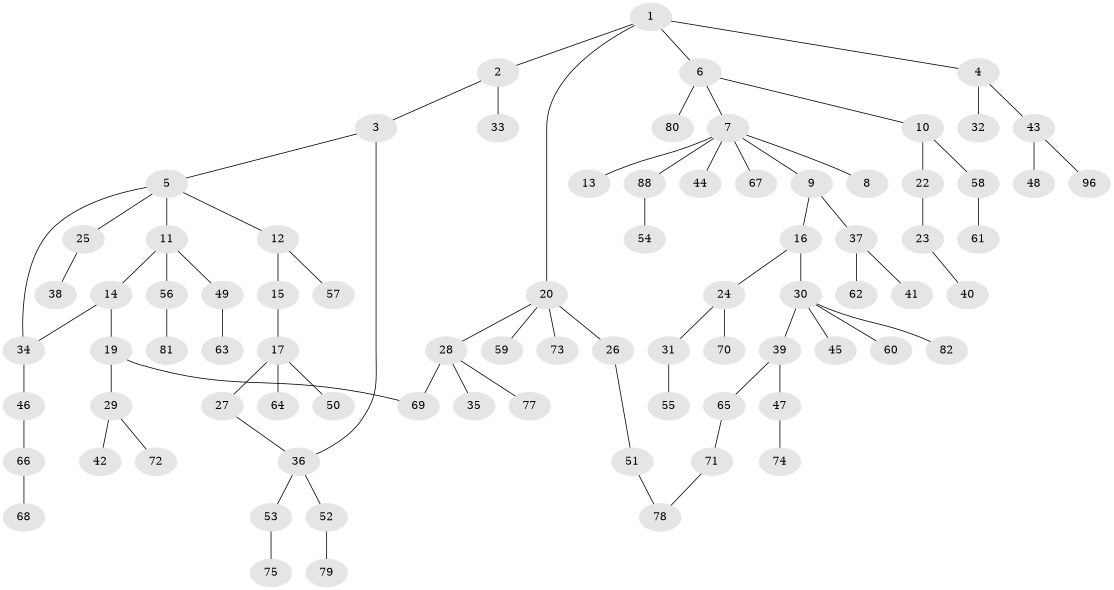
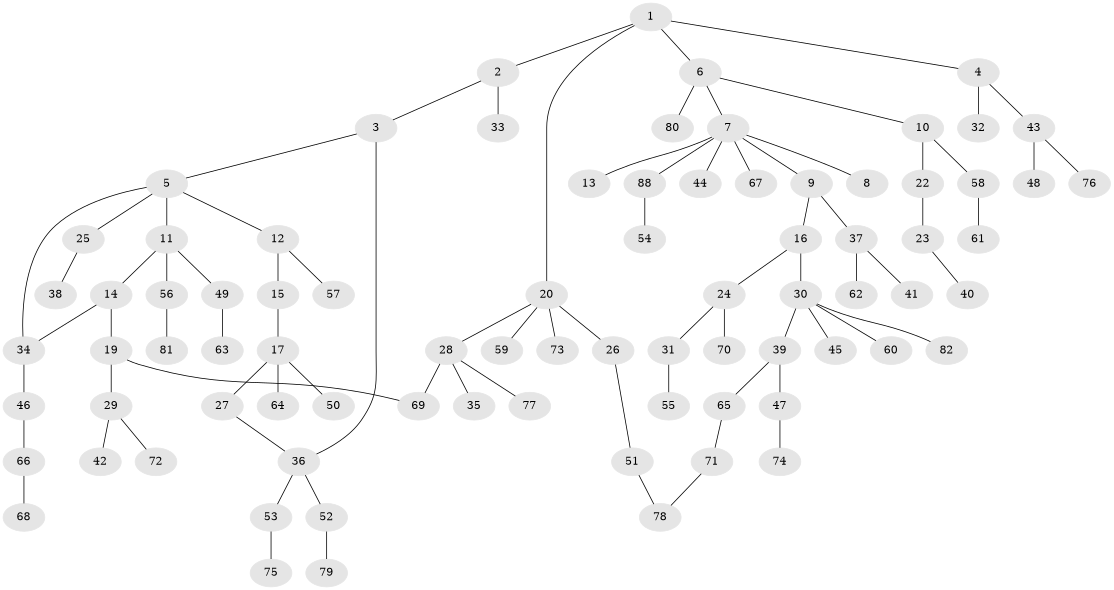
node "96": label "96" -> "76"
